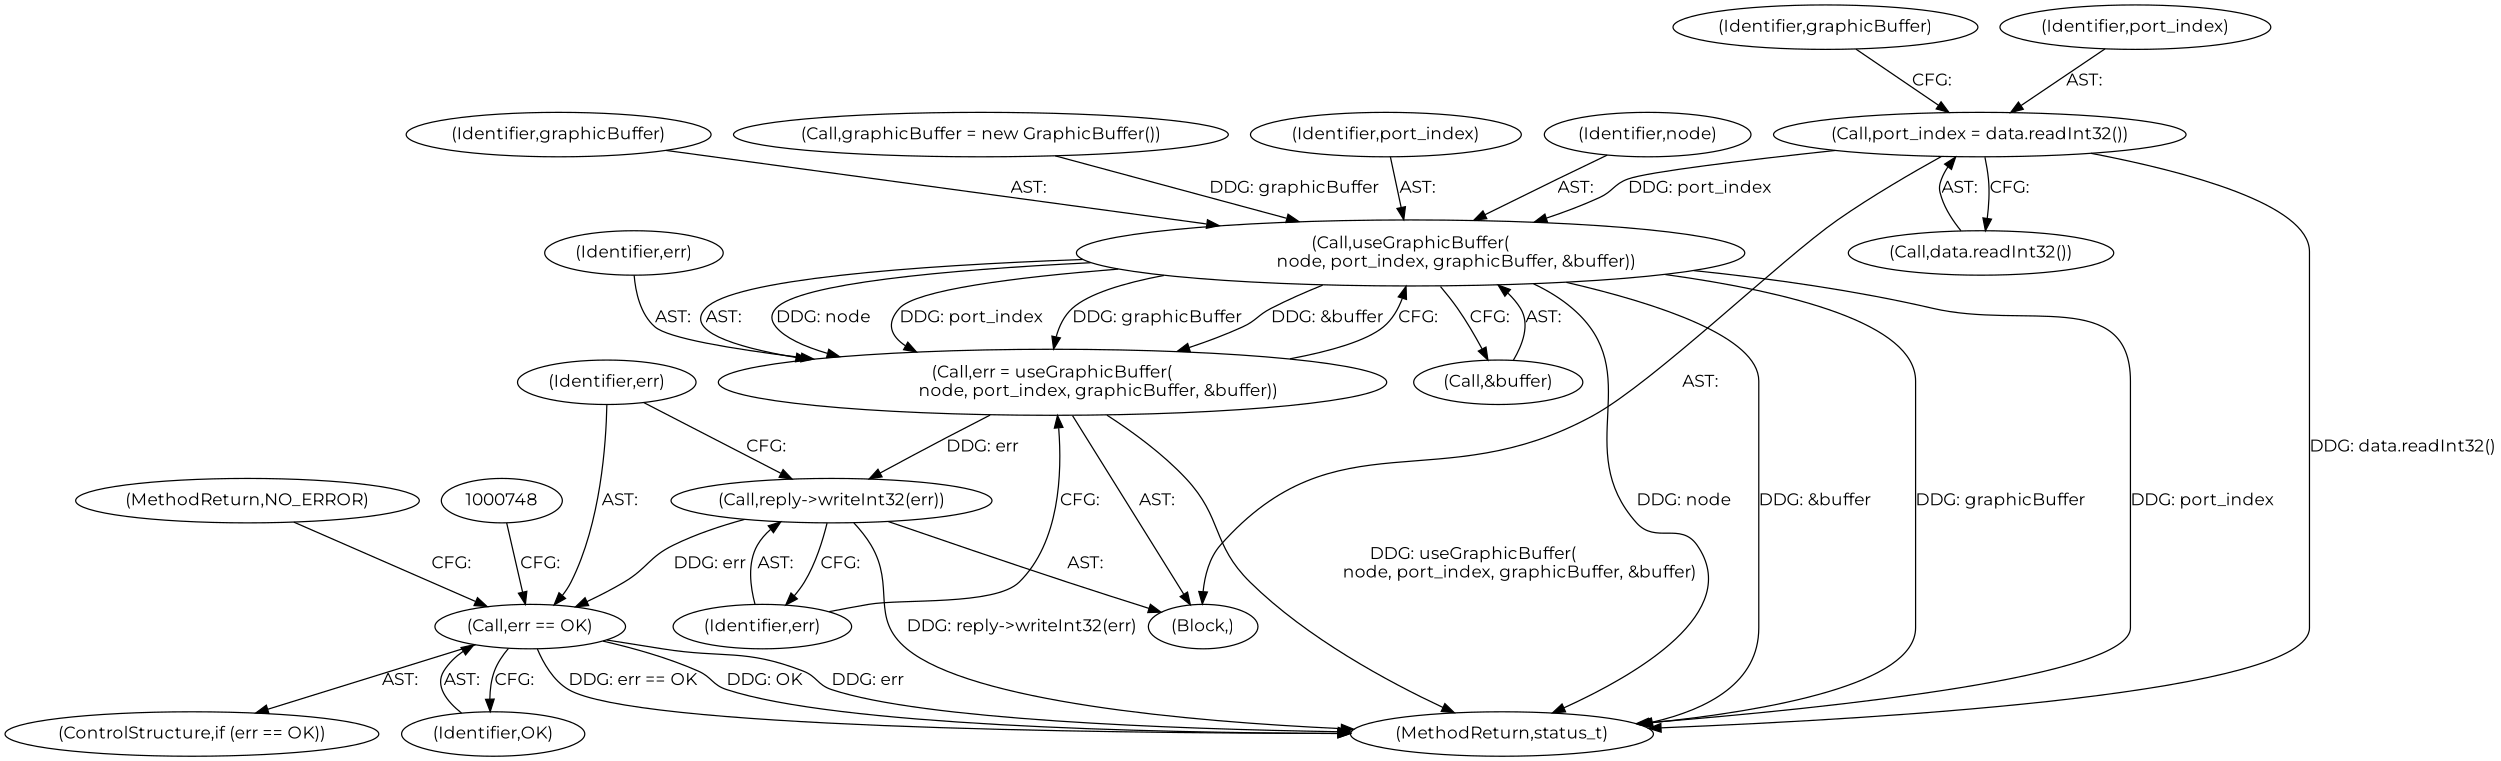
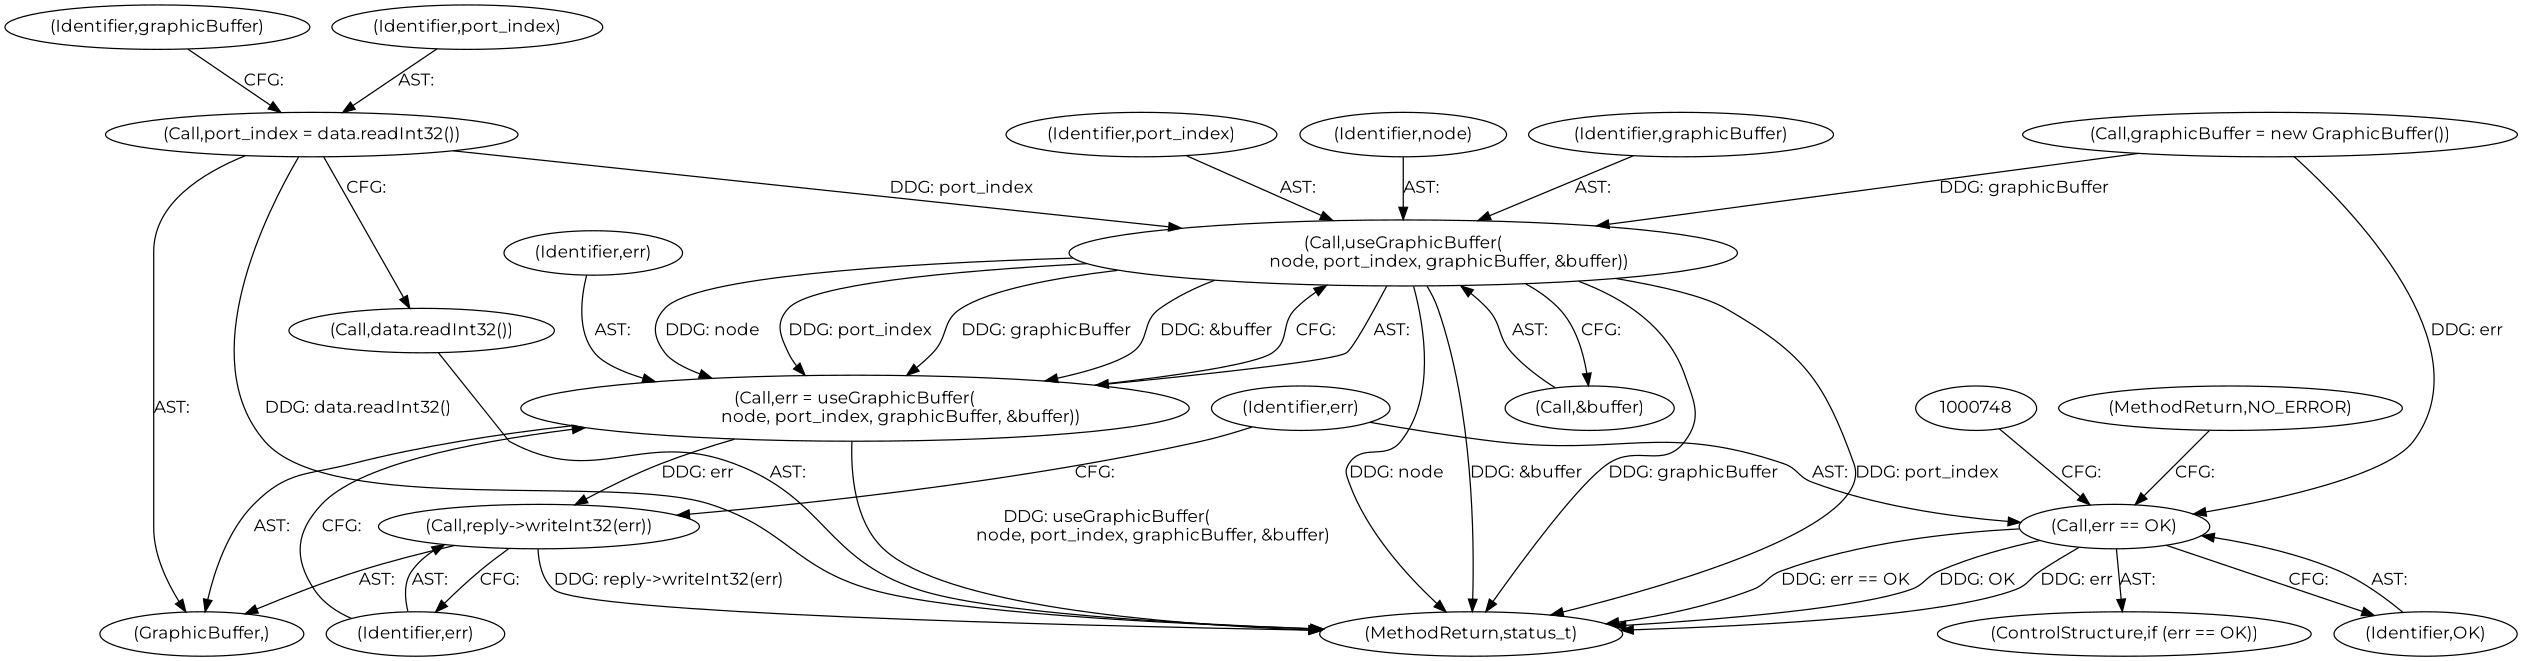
edge "(Call,data.readInt32())" -> "(Call,port_index = data.readInt32())": now "(Call,data.readInt32())" -> "(MethodReturn,status_t)"
edge "(Call,reply->writeInt32(err))" -> "(Call,err == OK)": now "(Call,graphicBuffer = new GraphicBuffer())" -> "(Call,err == OK)"
node "(Block,)": label "(Block,)" -> "(GraphicBuffer,)"
